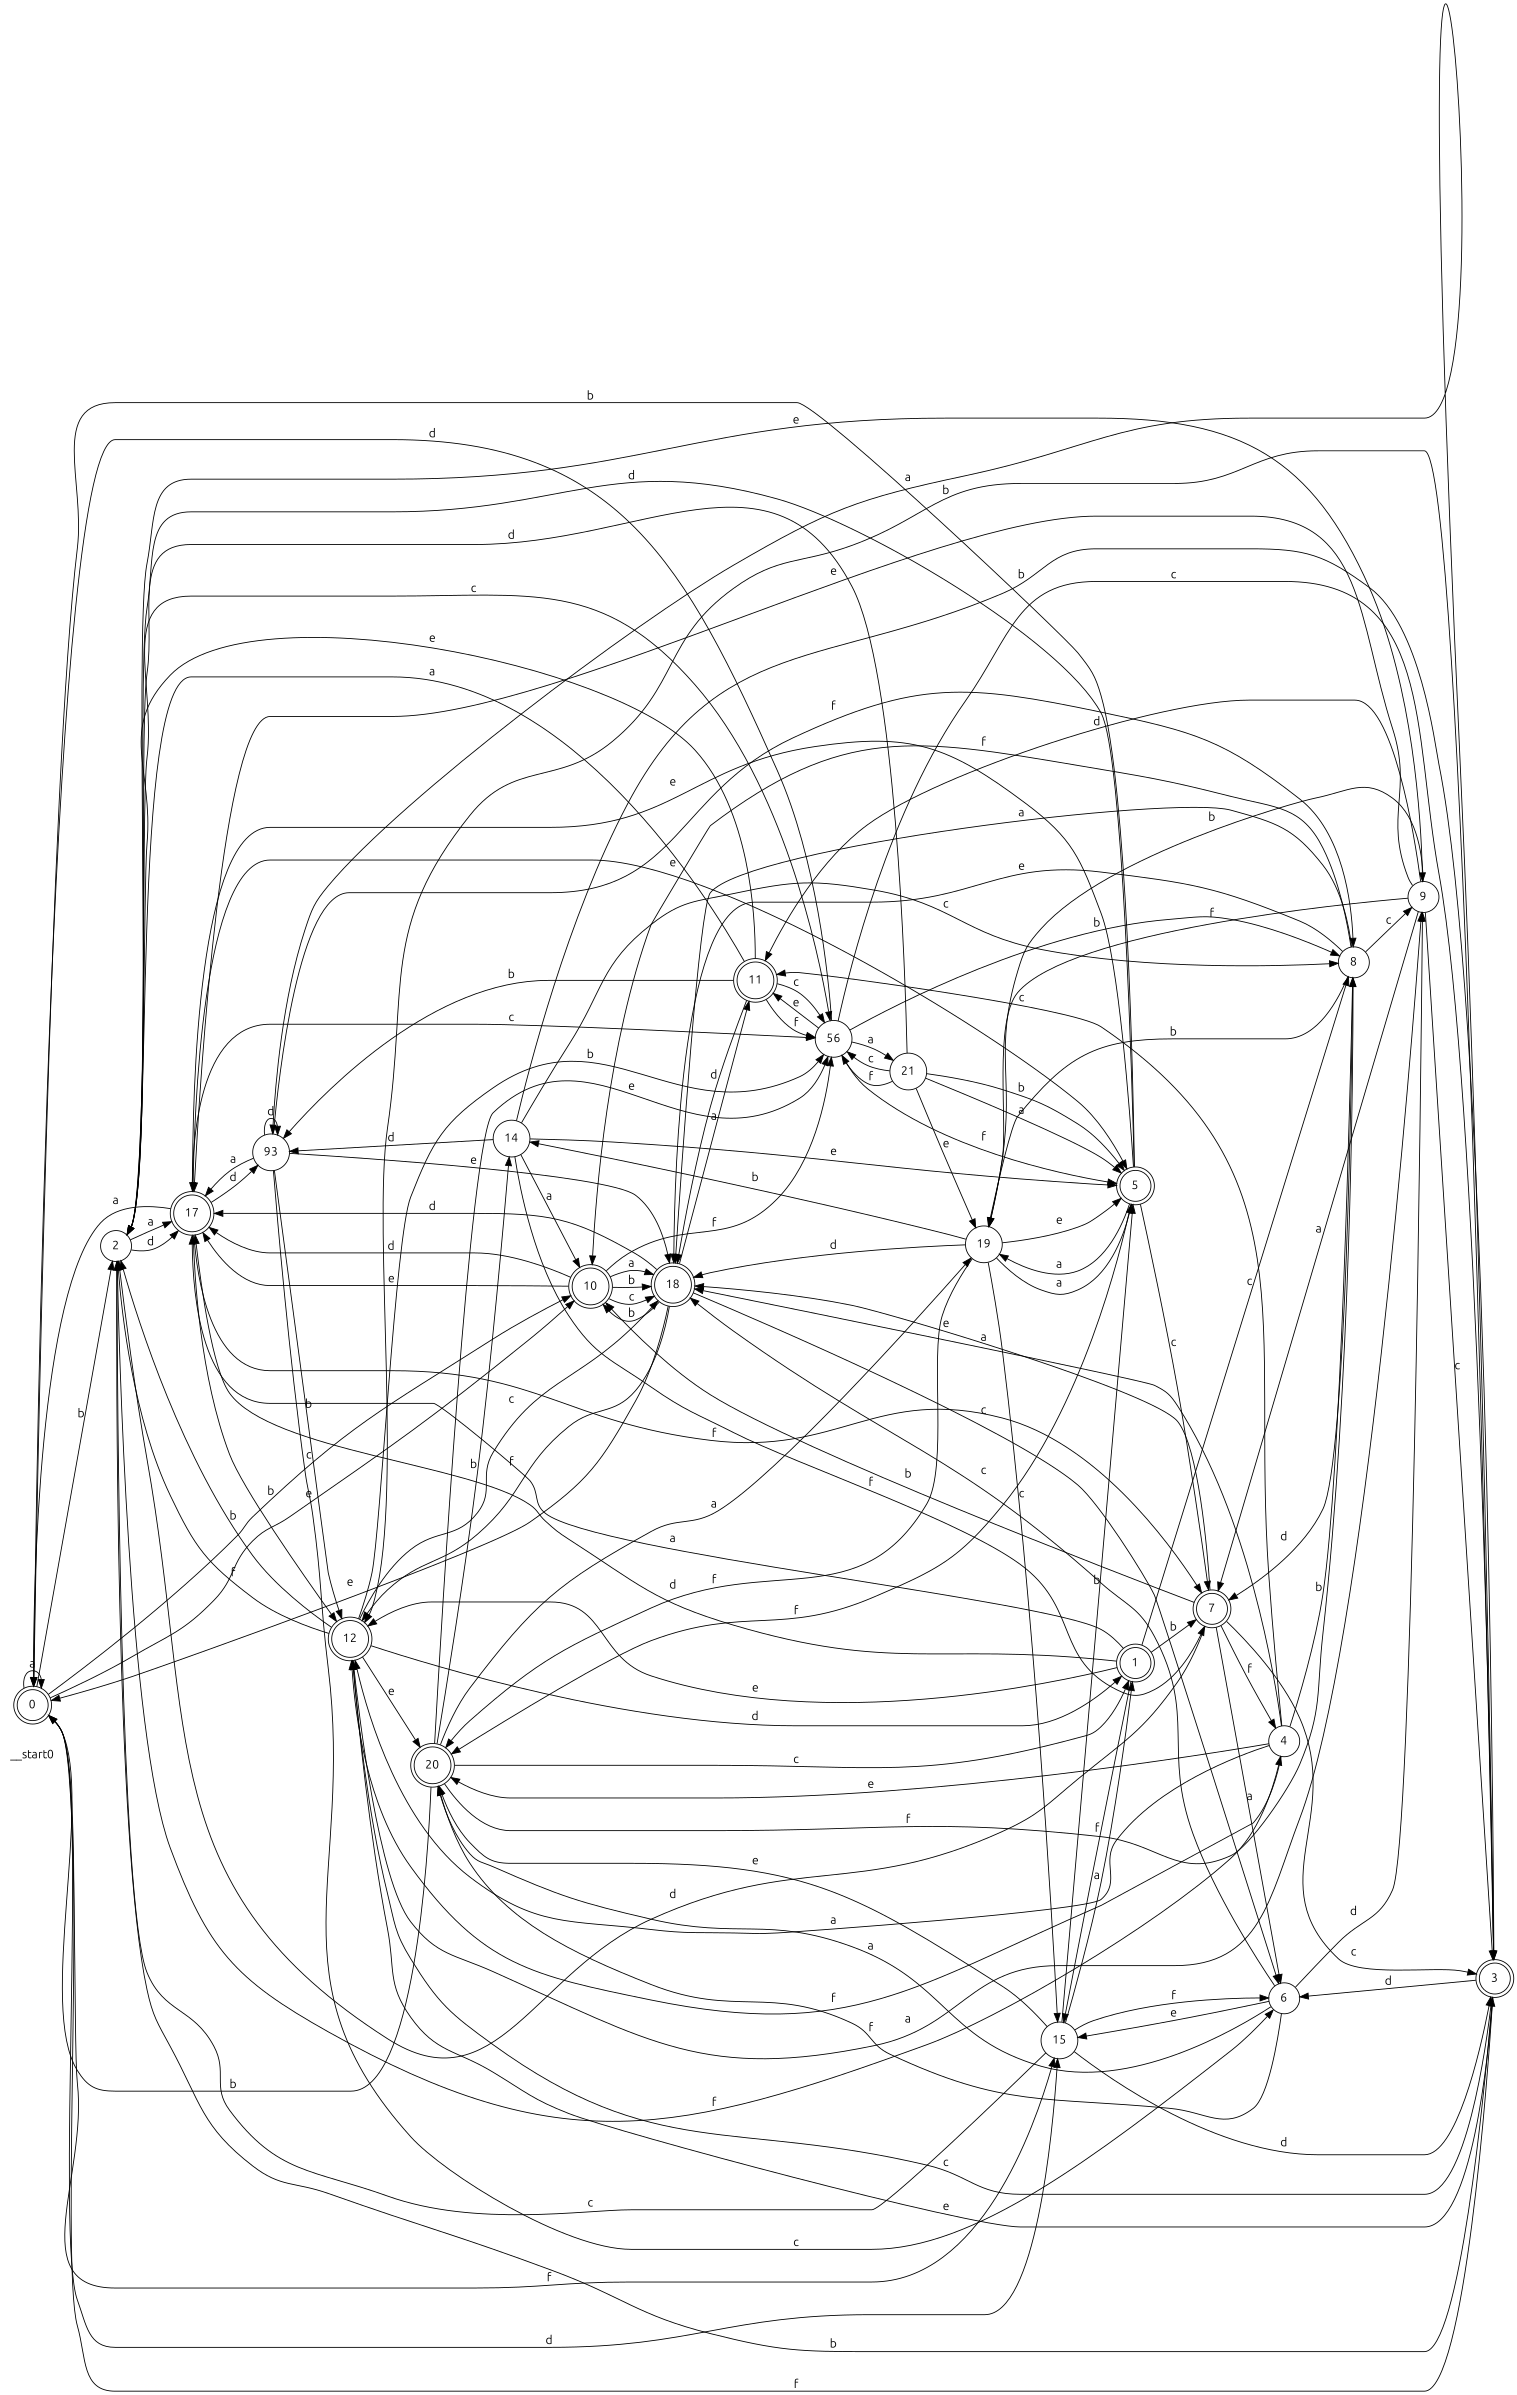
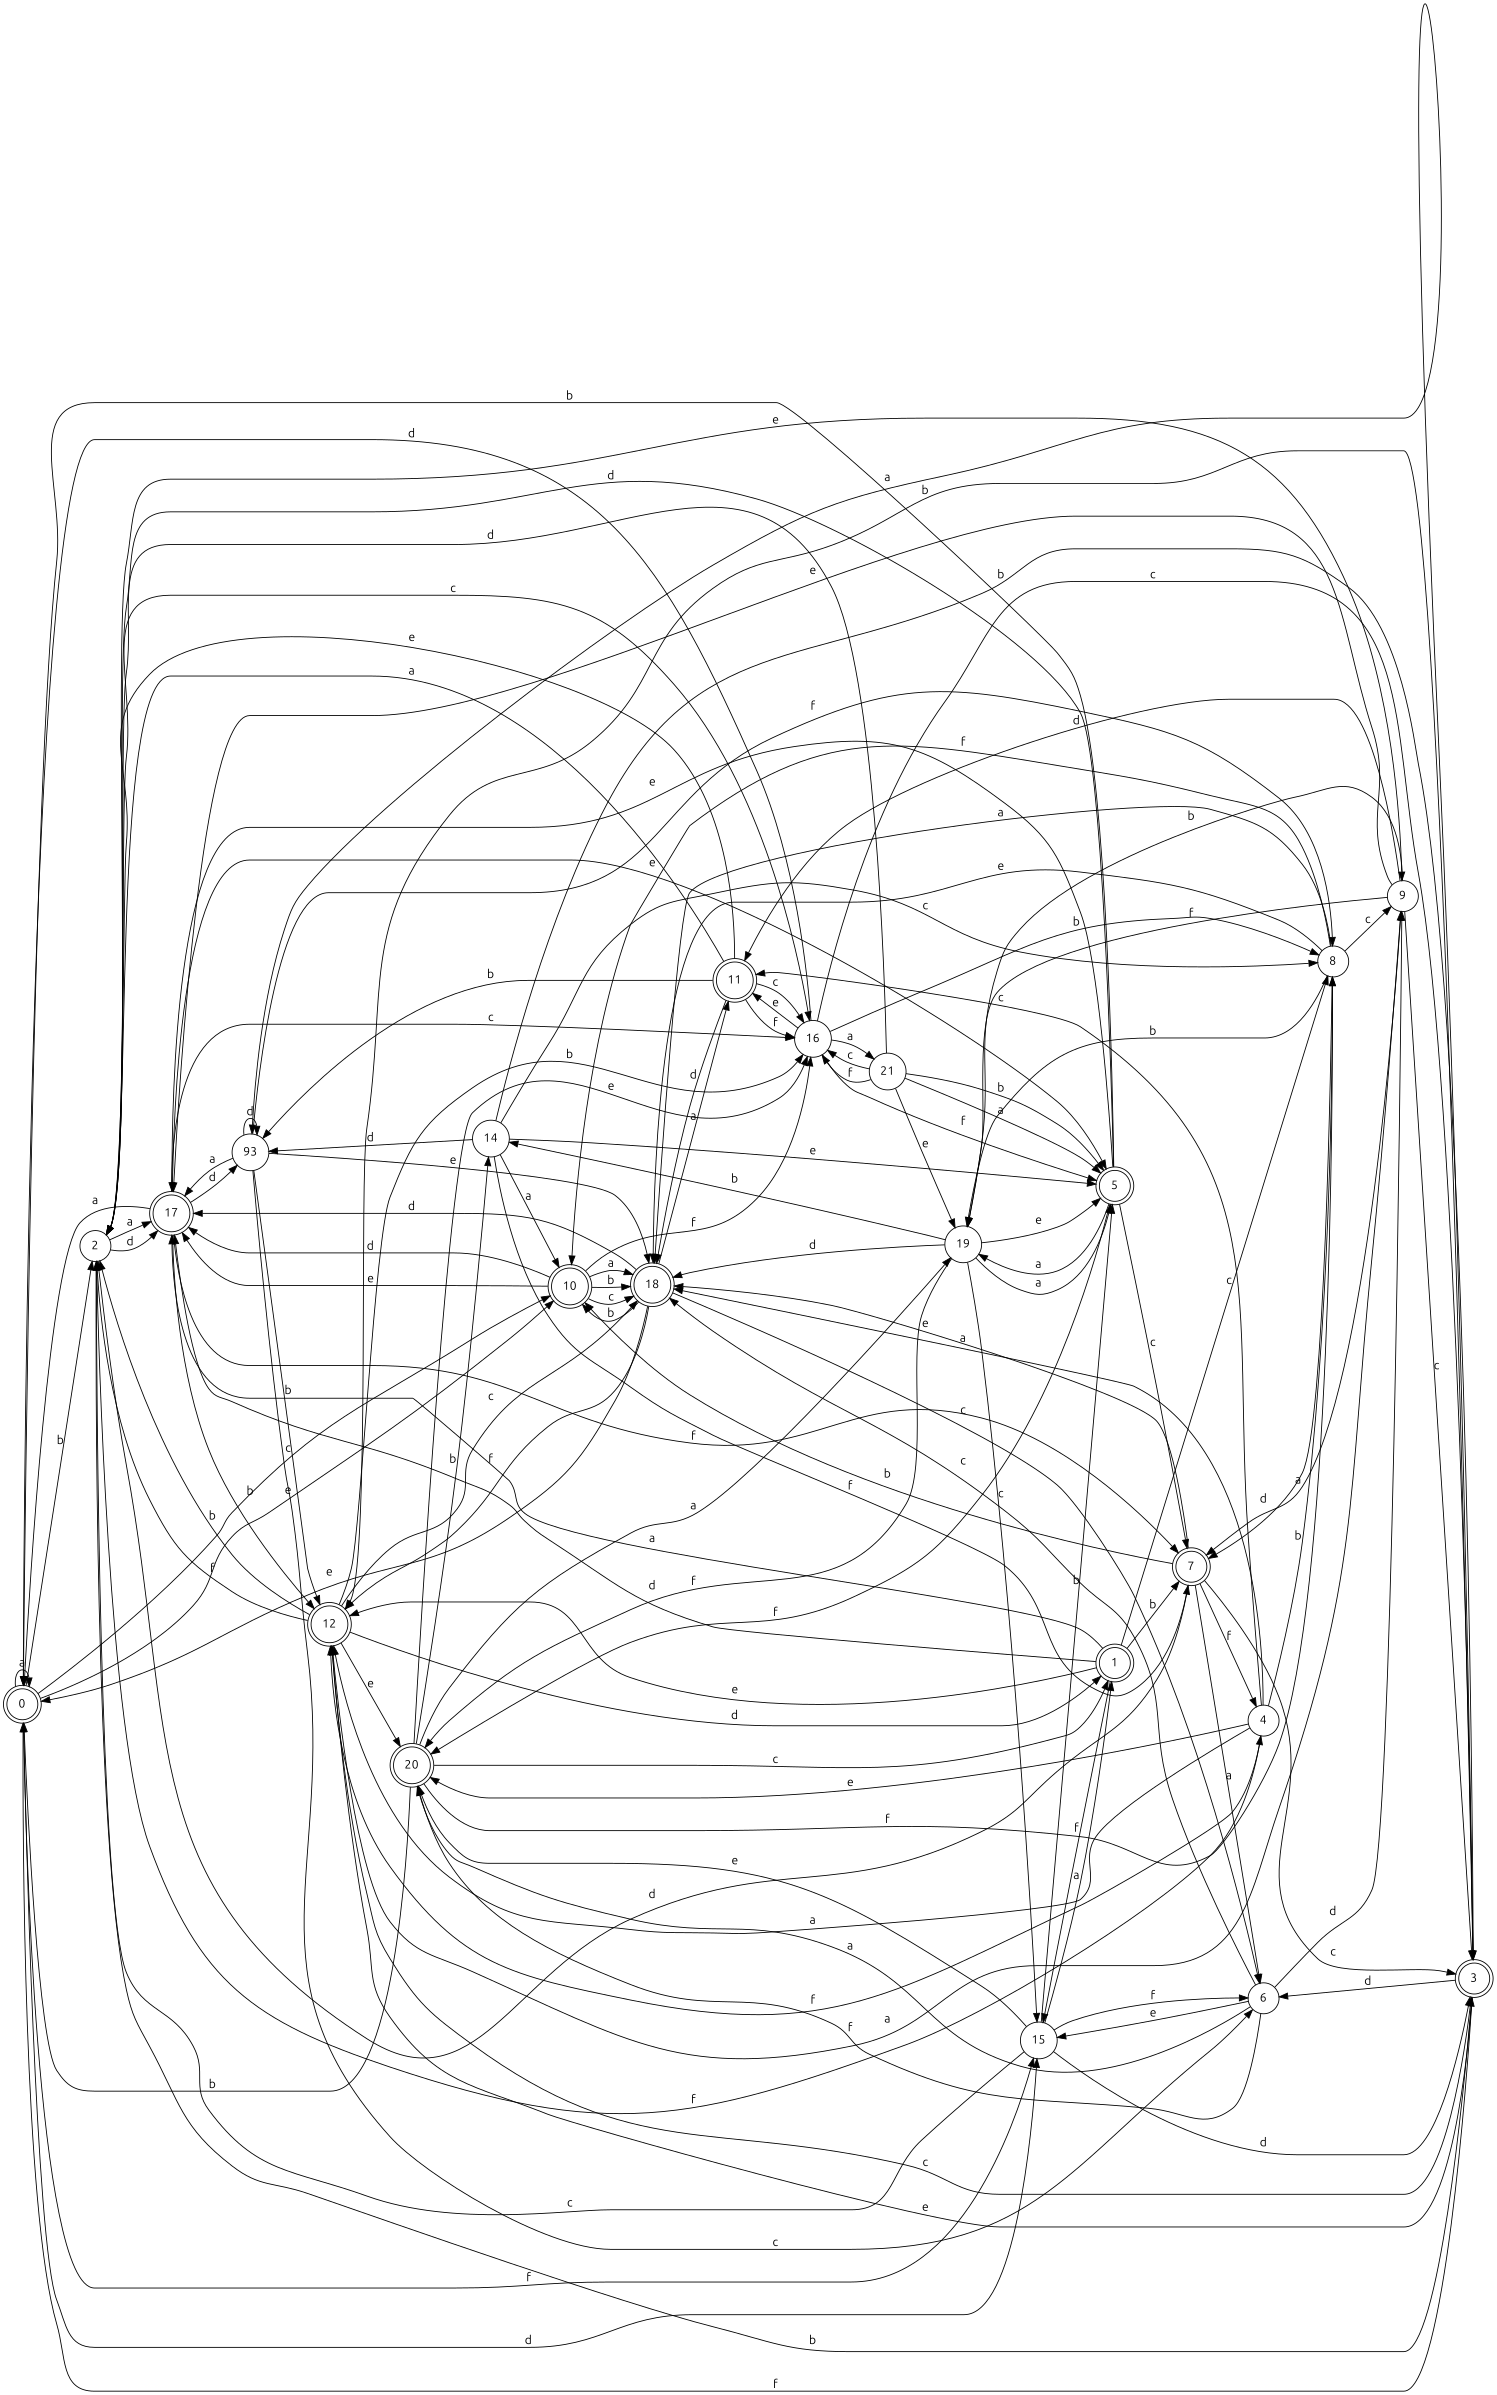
node "56": label "56" -> "16"
node "__start0": removed
